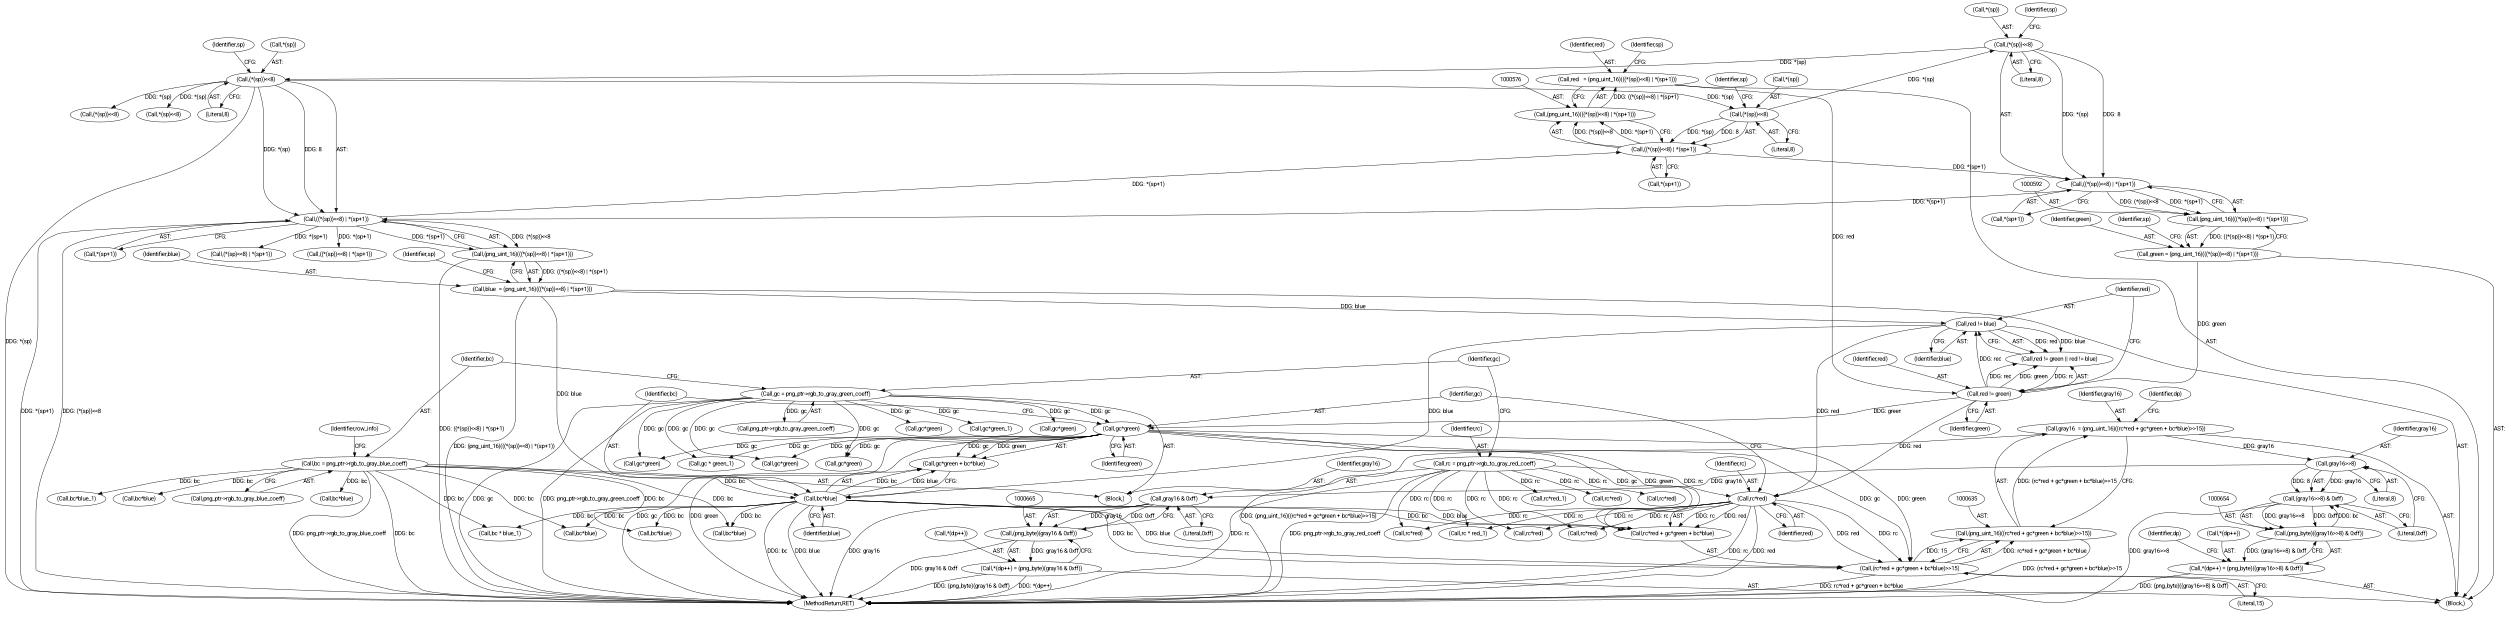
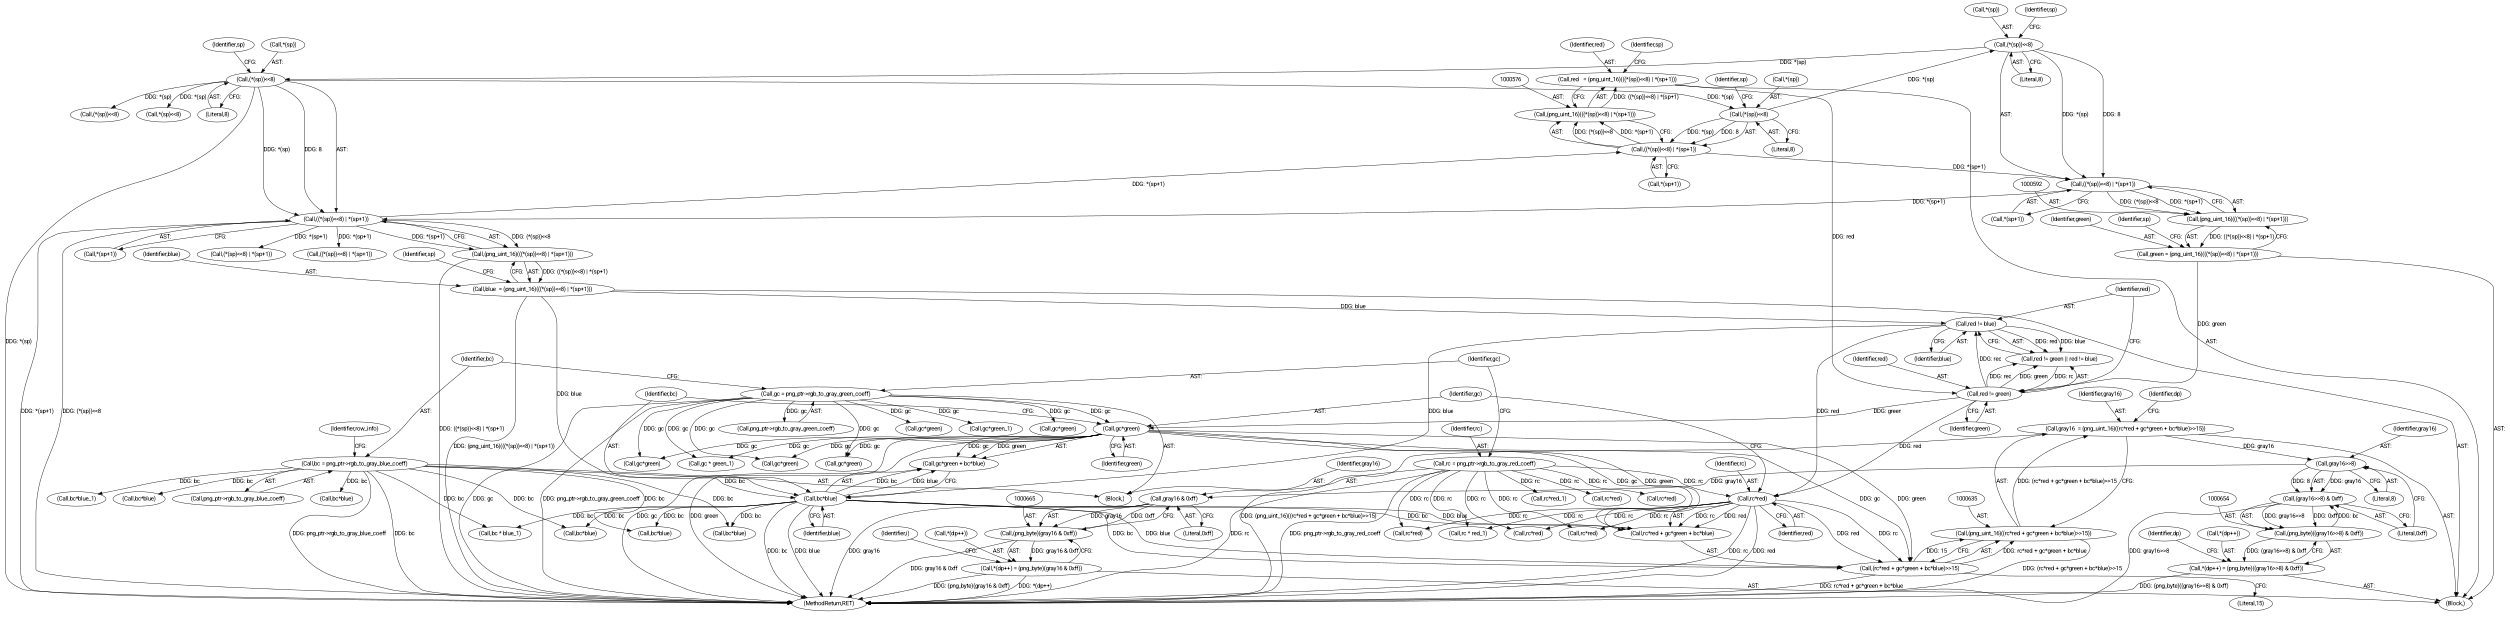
edge "(Call,bc = png_ptr->rgb_to_gray_blue_coeff)" -> "(Call,png_ptr->rgb_to_gray_blue_coeff)": label "CFG: " -> "AST: "
node "(Identifier,i)": added
edge "(Literal,15)" -> "(Call,(rc*red + gc*green + bc*blue)>>15)": removed, label "AST:"
